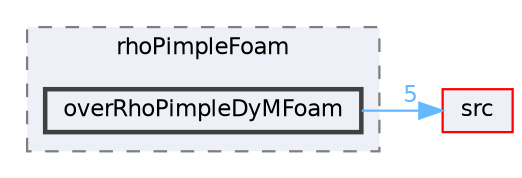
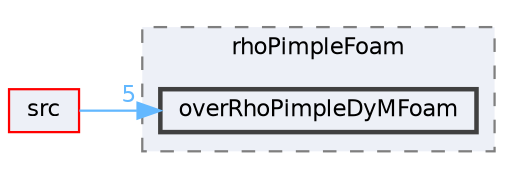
edge "overRhoPimpleDyMFoam" -> "src": reversed
